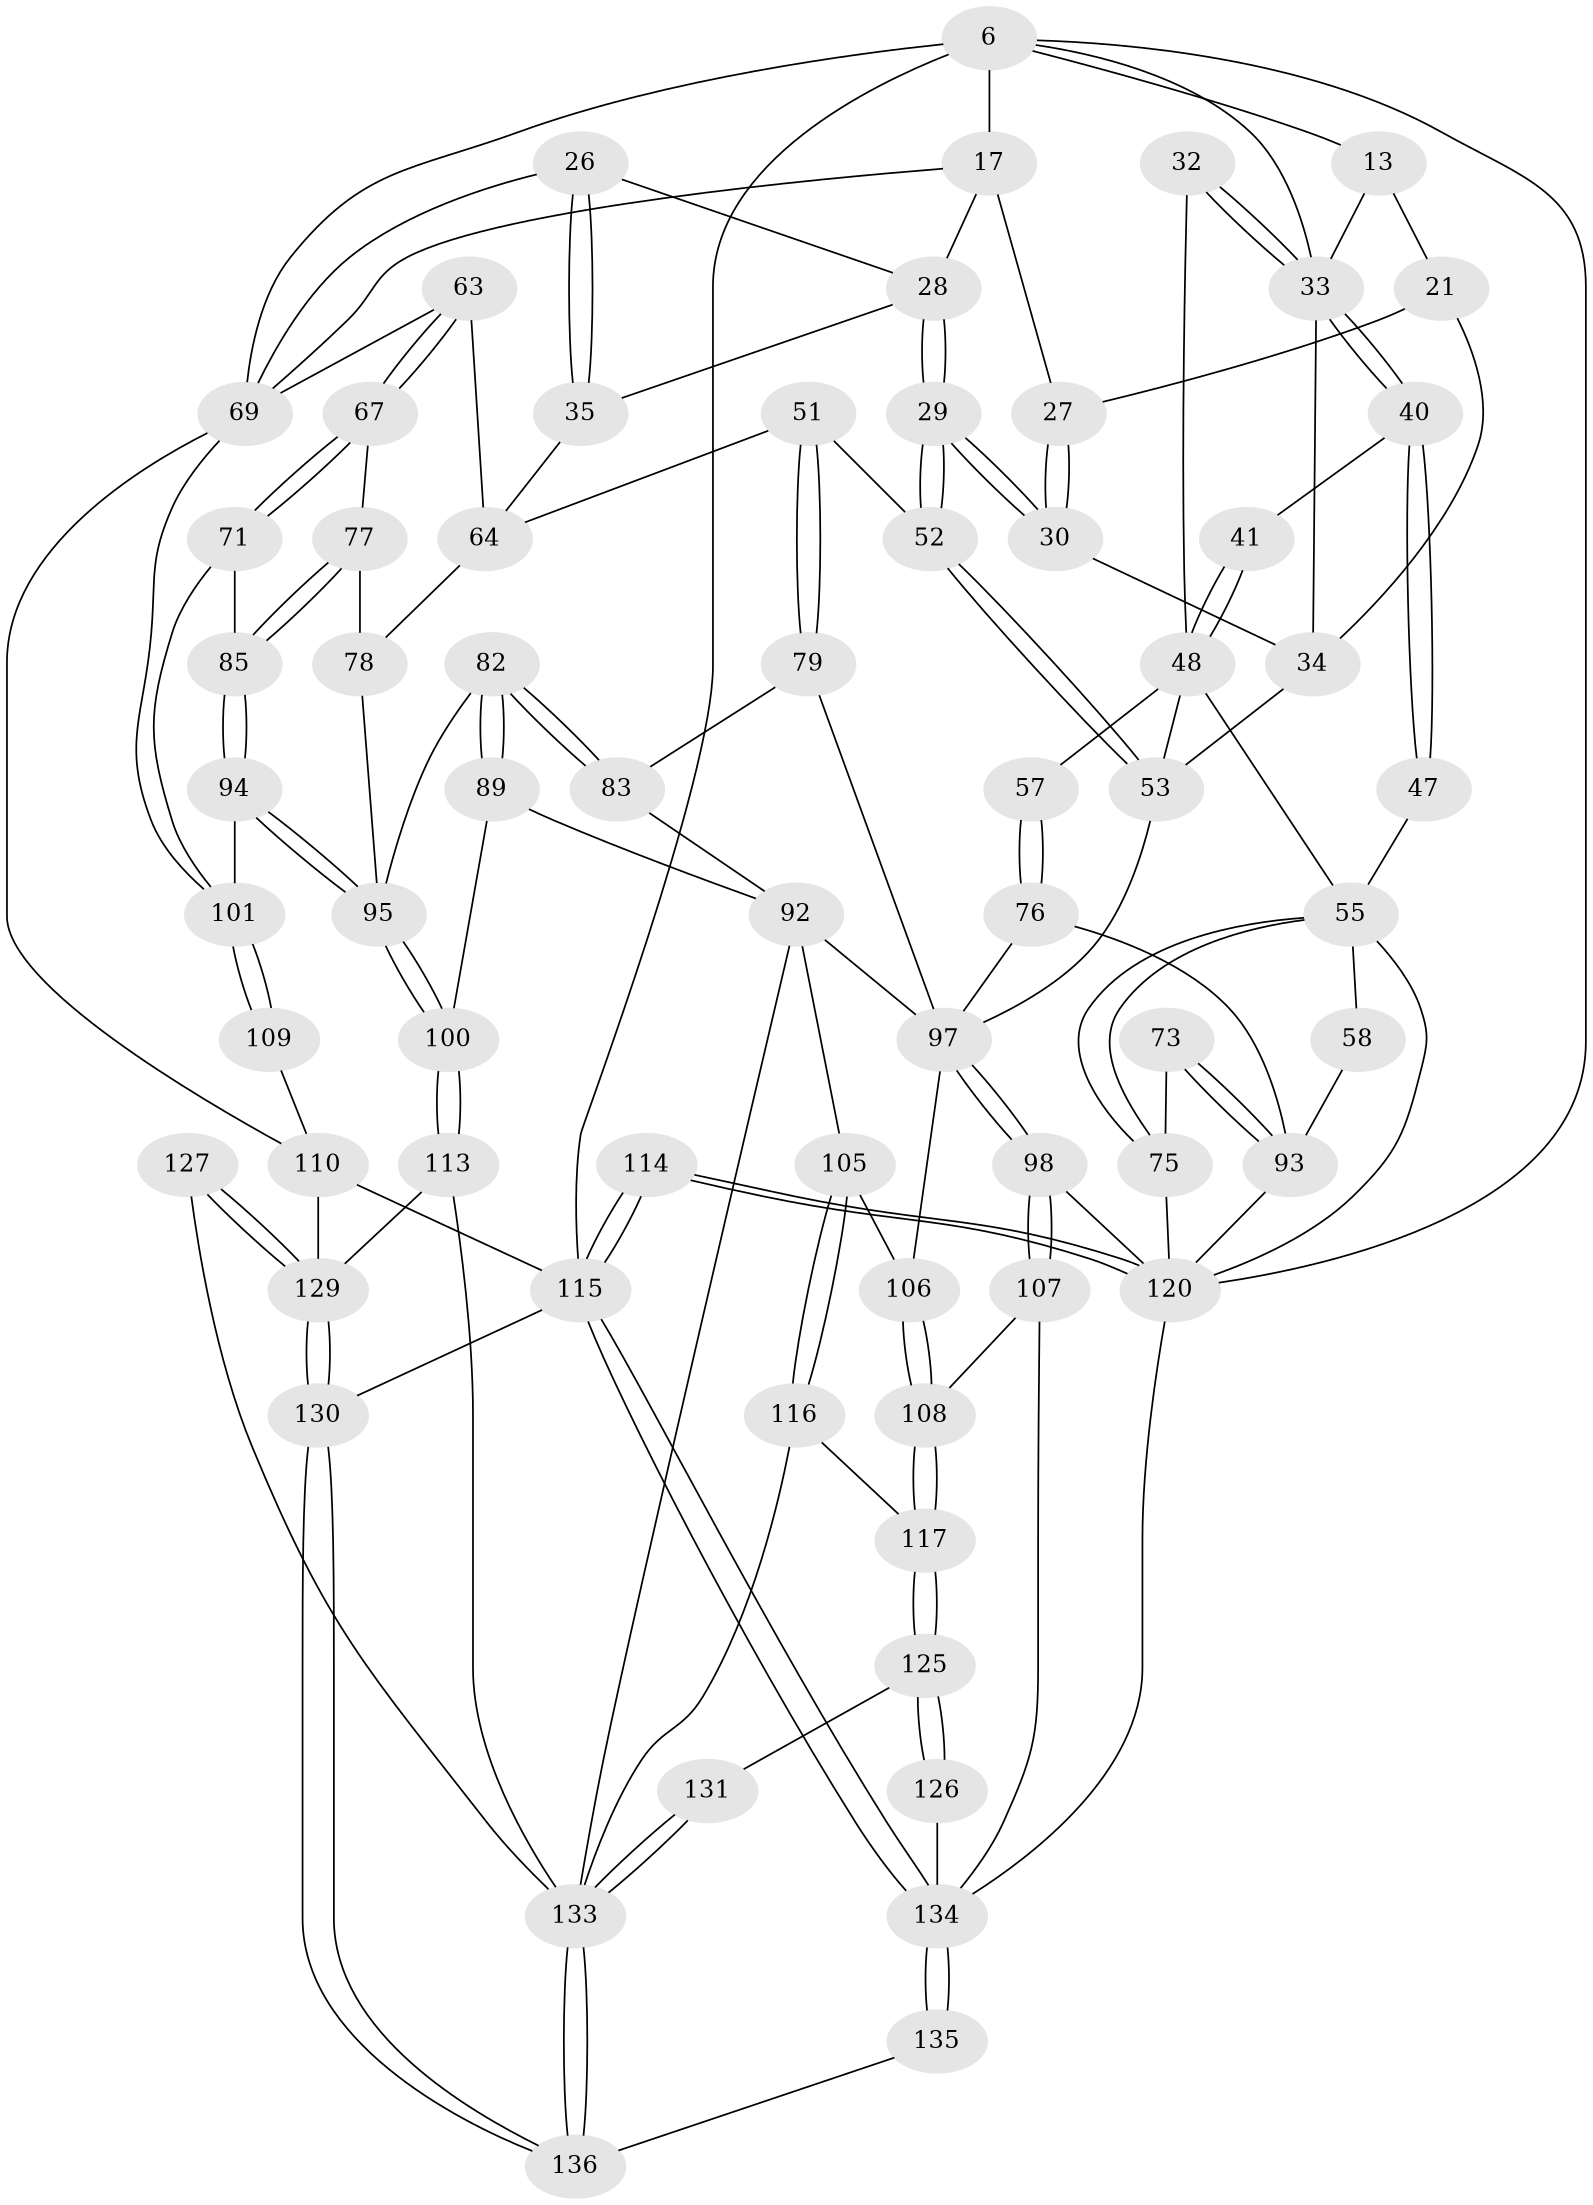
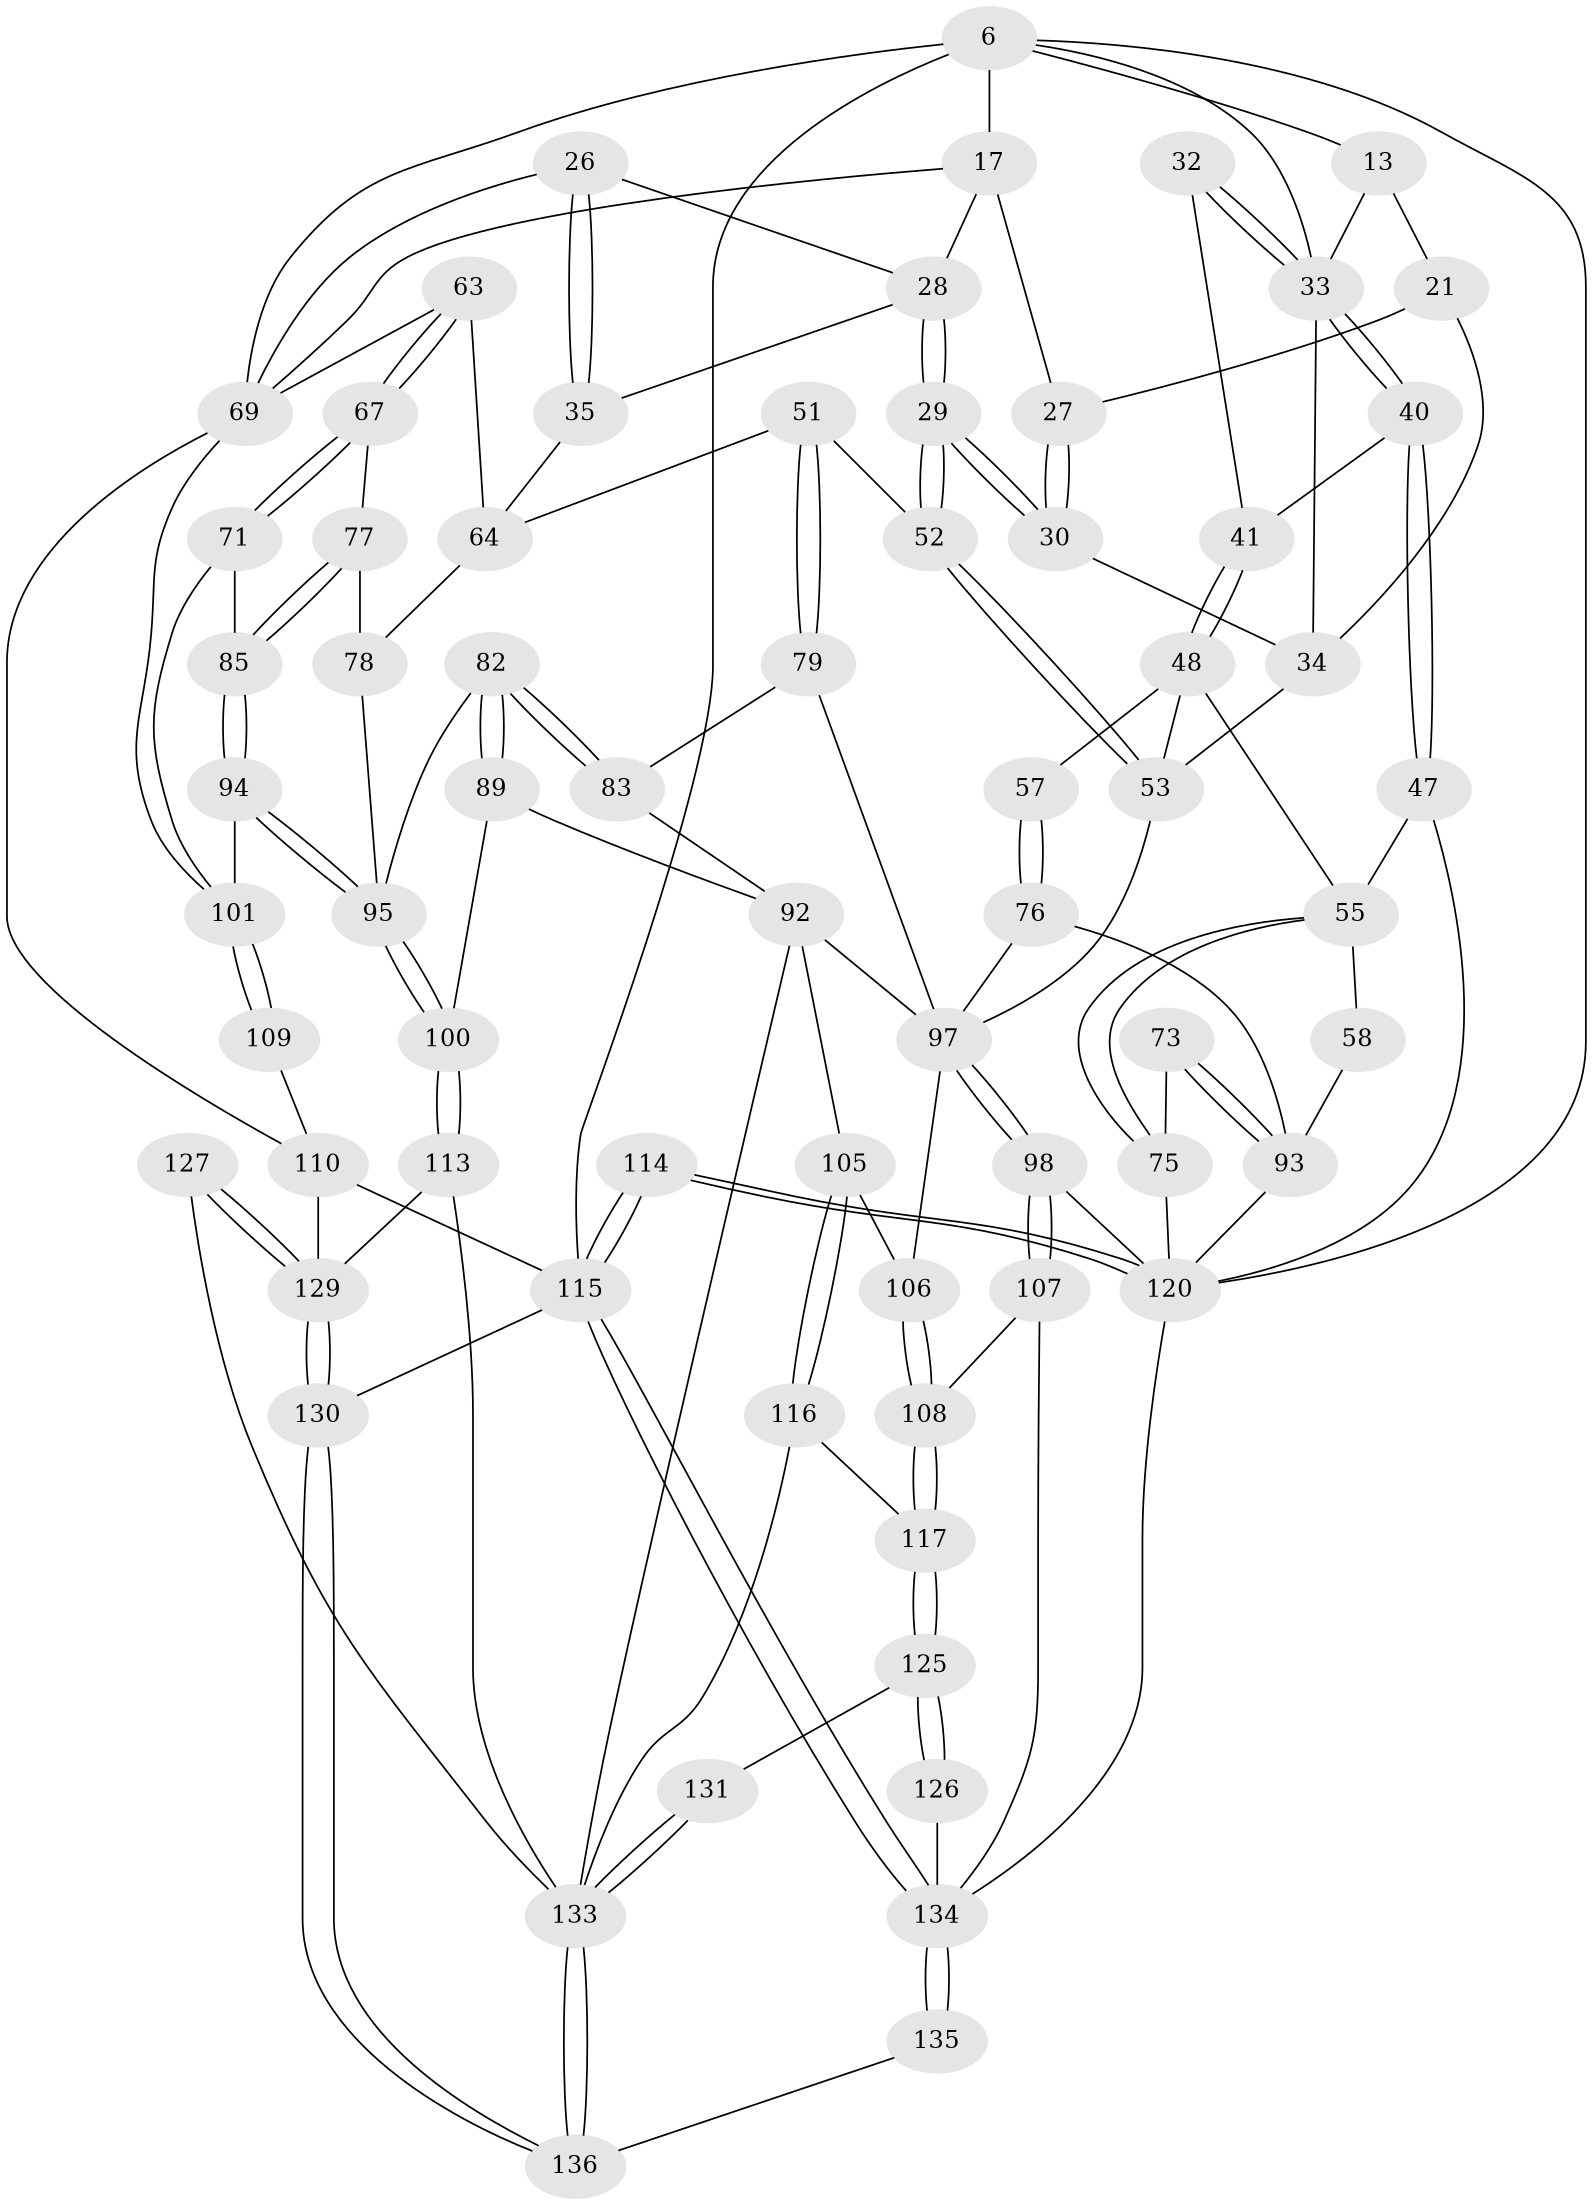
edge "32" -- "48": now "32" -- "41"
edge "55" -- "120": now "47" -- "120"
